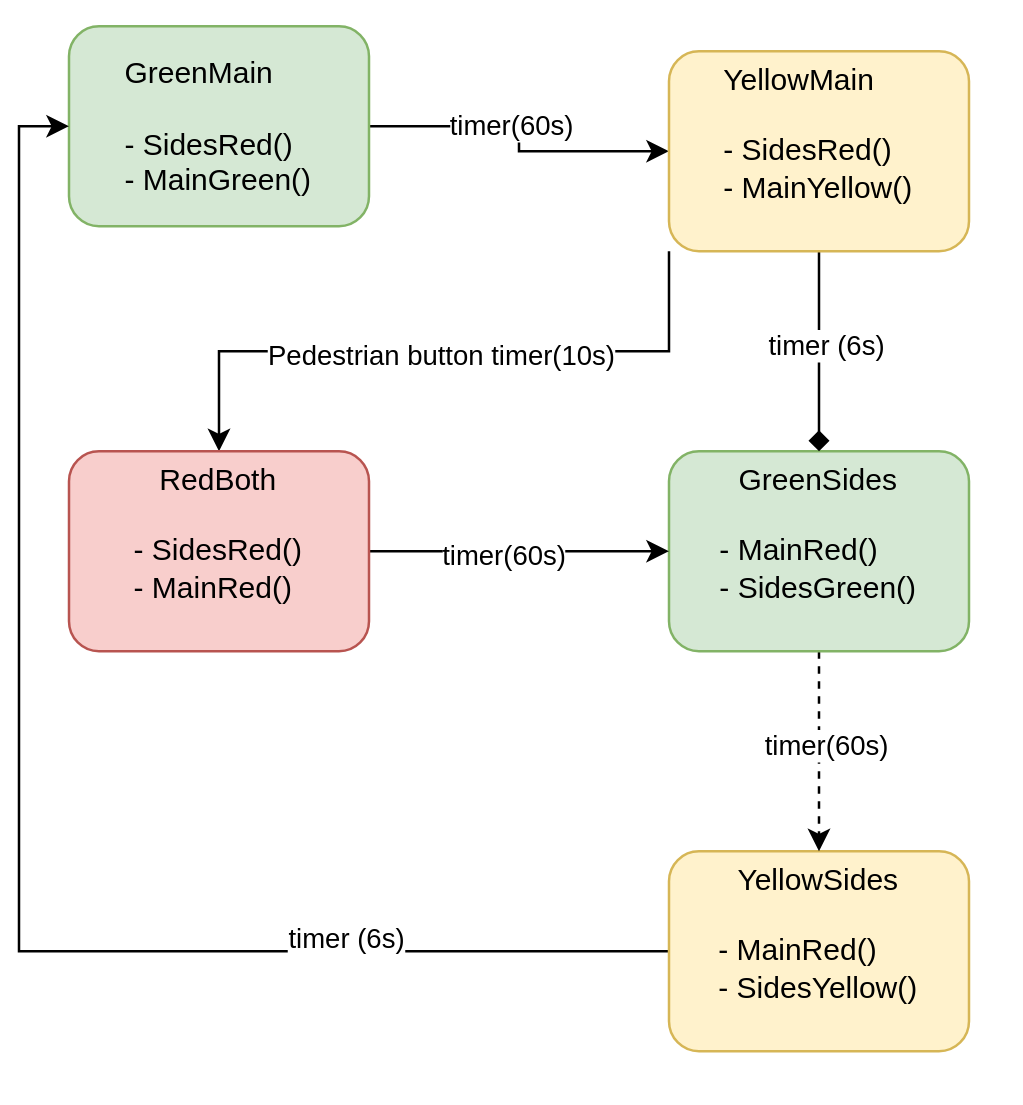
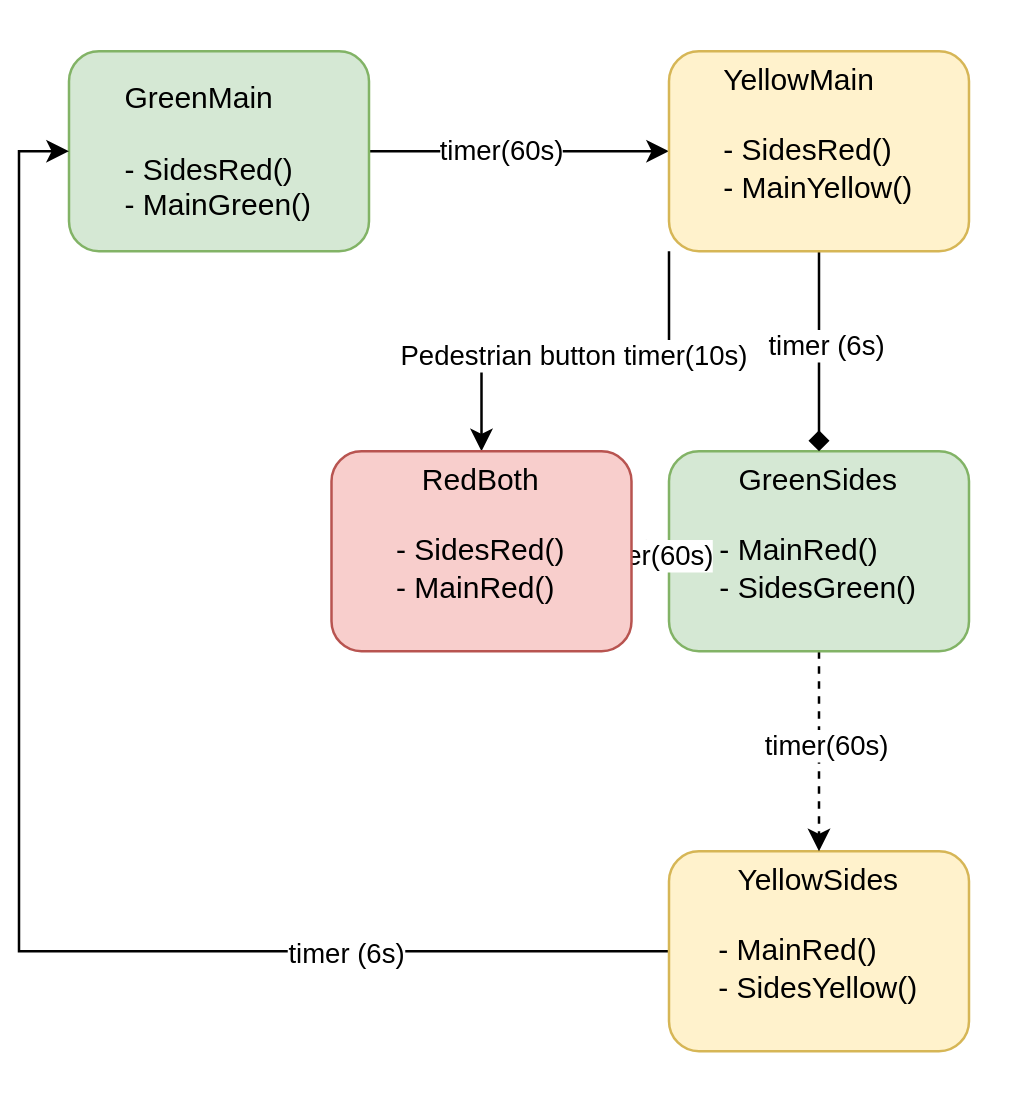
node "GreenMain - SidesRed() - MainGreen()": moved (219, 126) -> (219, 151)
node "RedBoth - SidesRed() - MainRed()": moved (219, 551) -> (481, 551)
